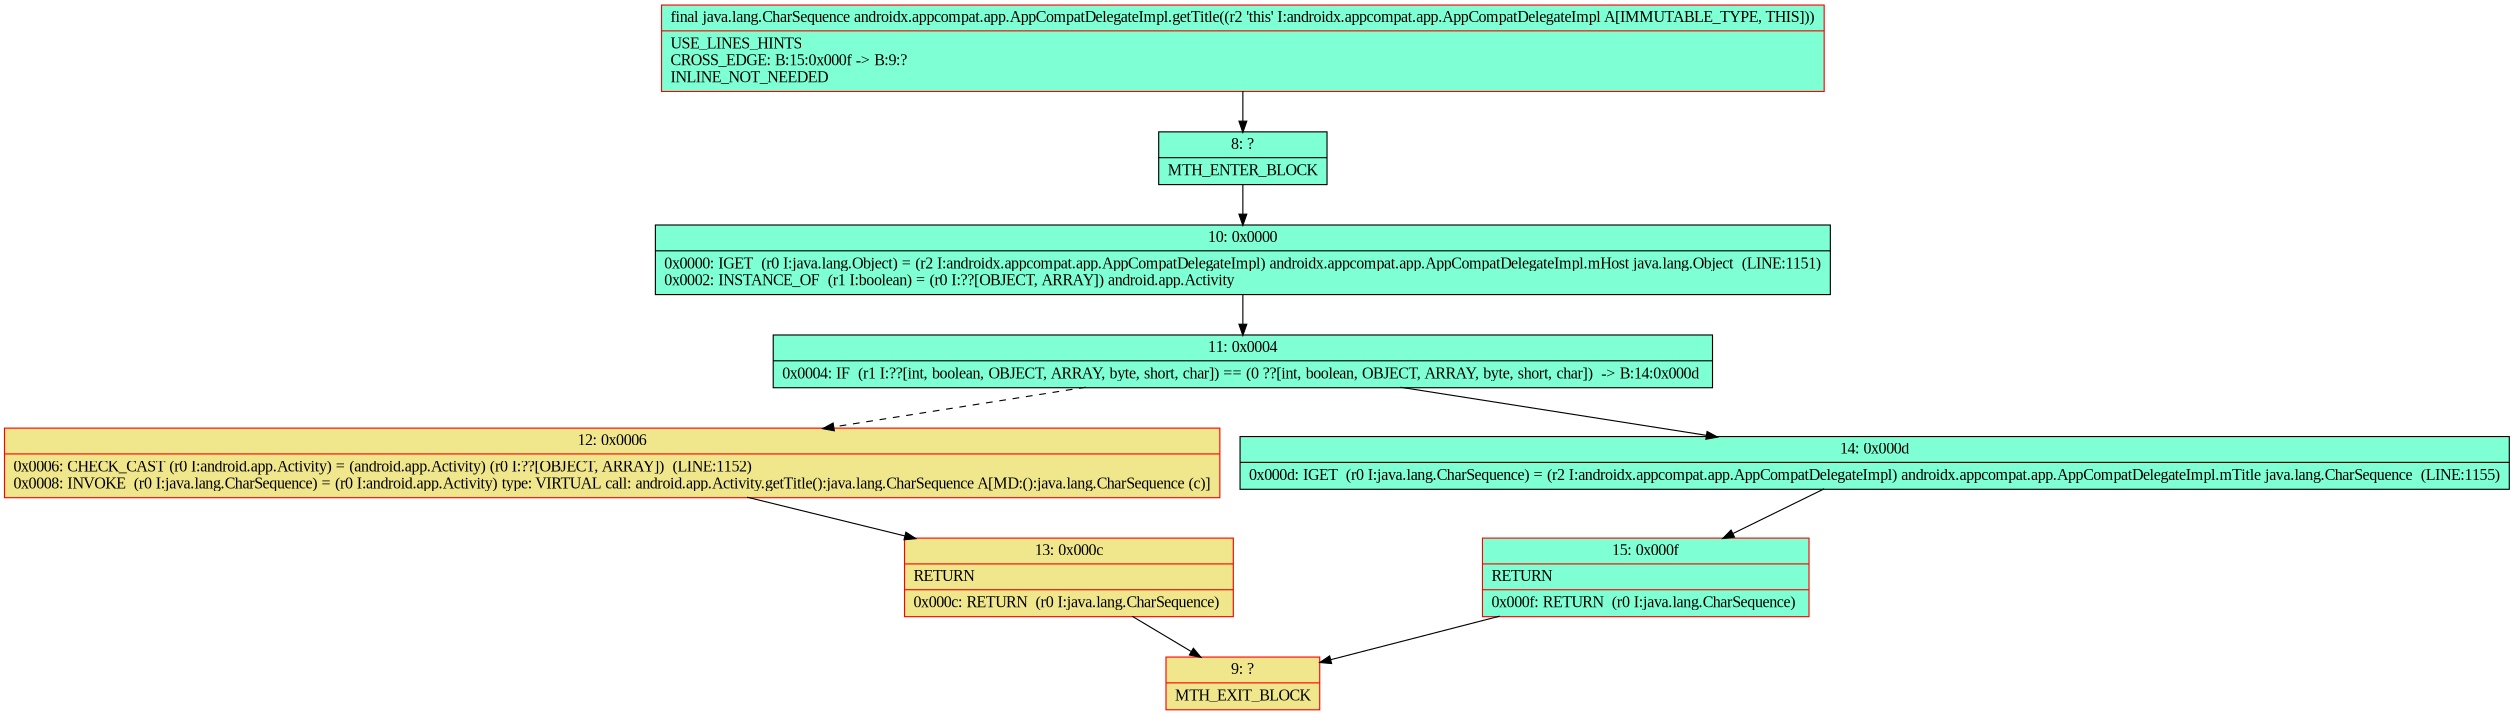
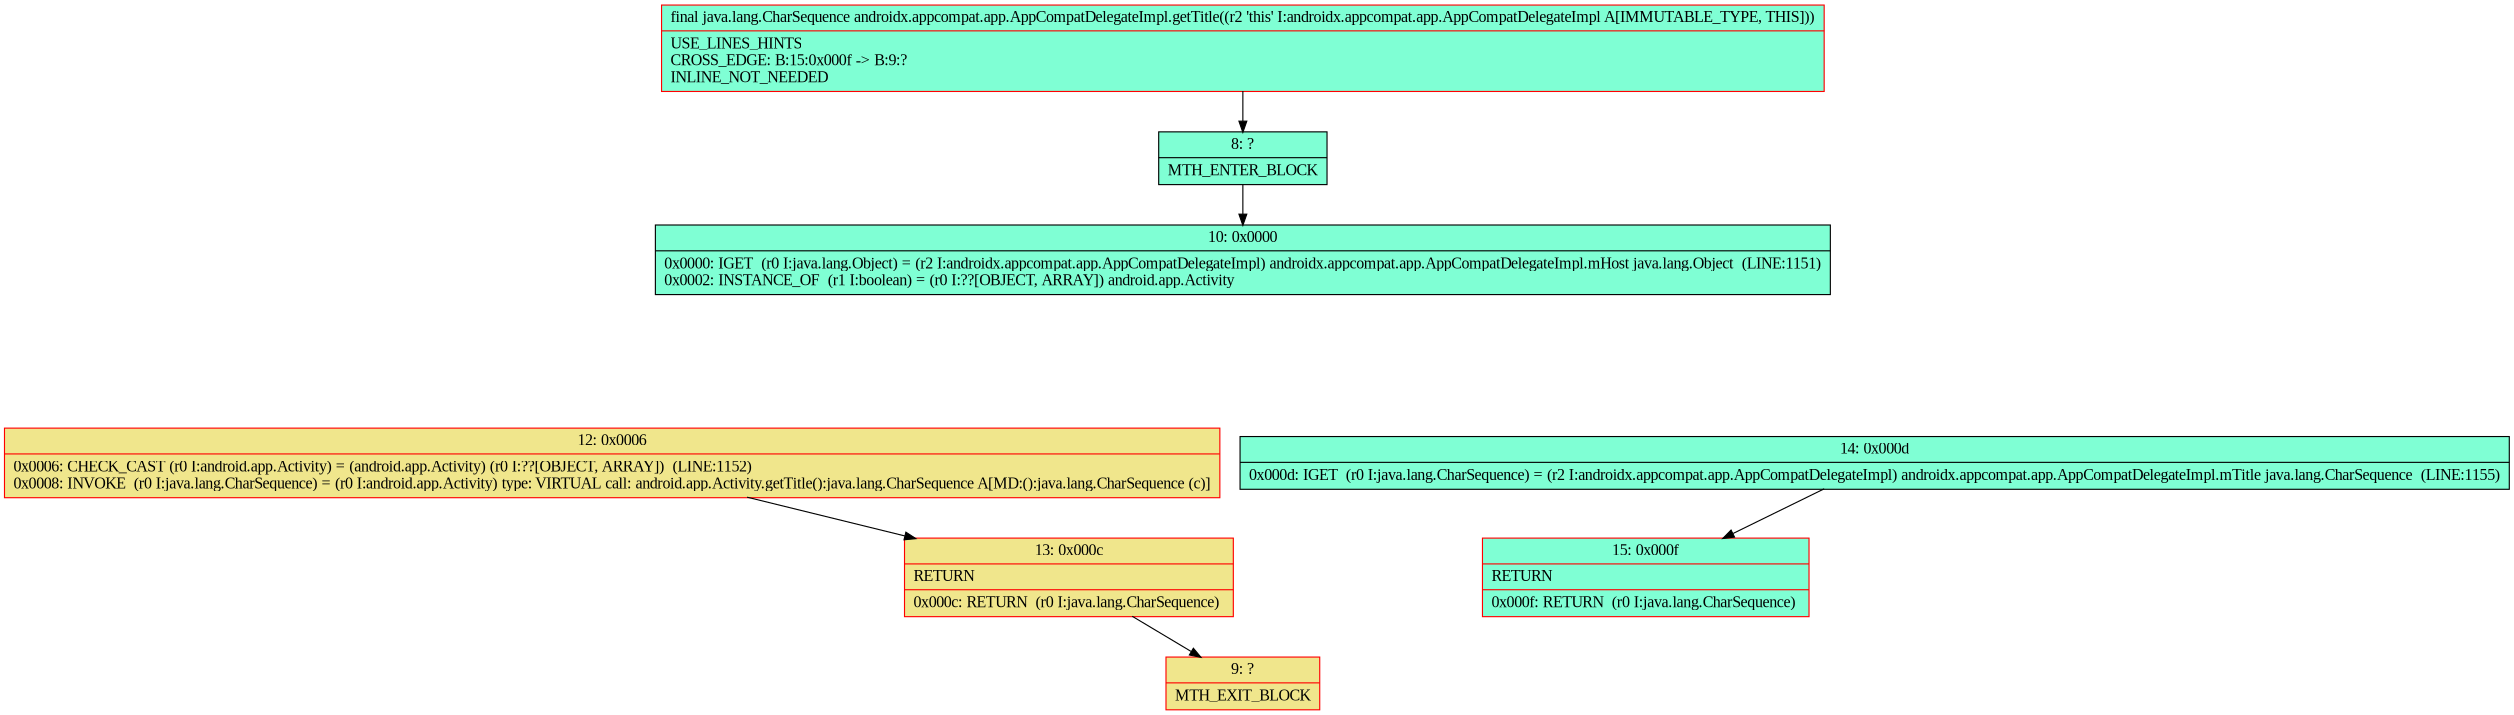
node "11: 0x0004": removed
edge "15: 0x000f" -> "9: ?": removed
